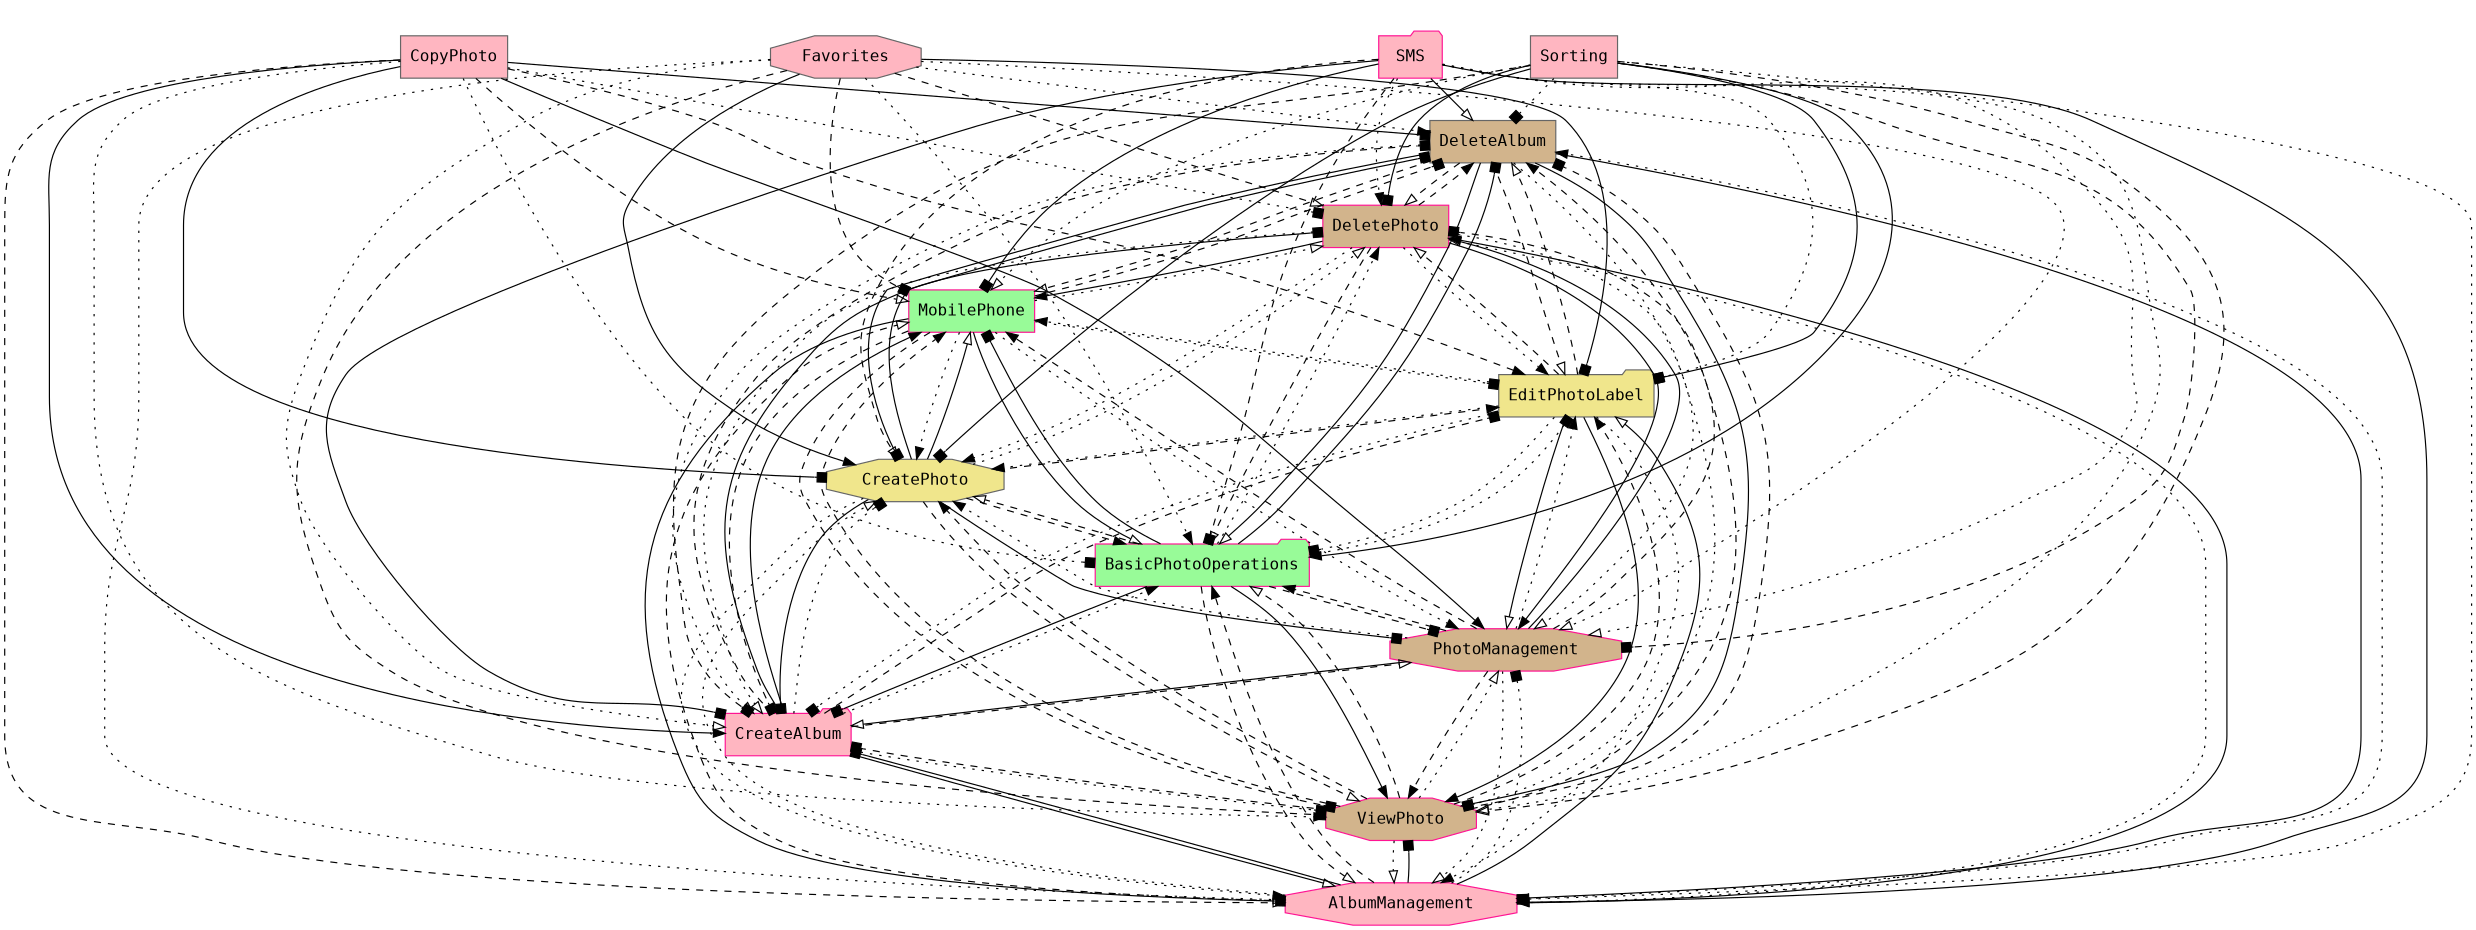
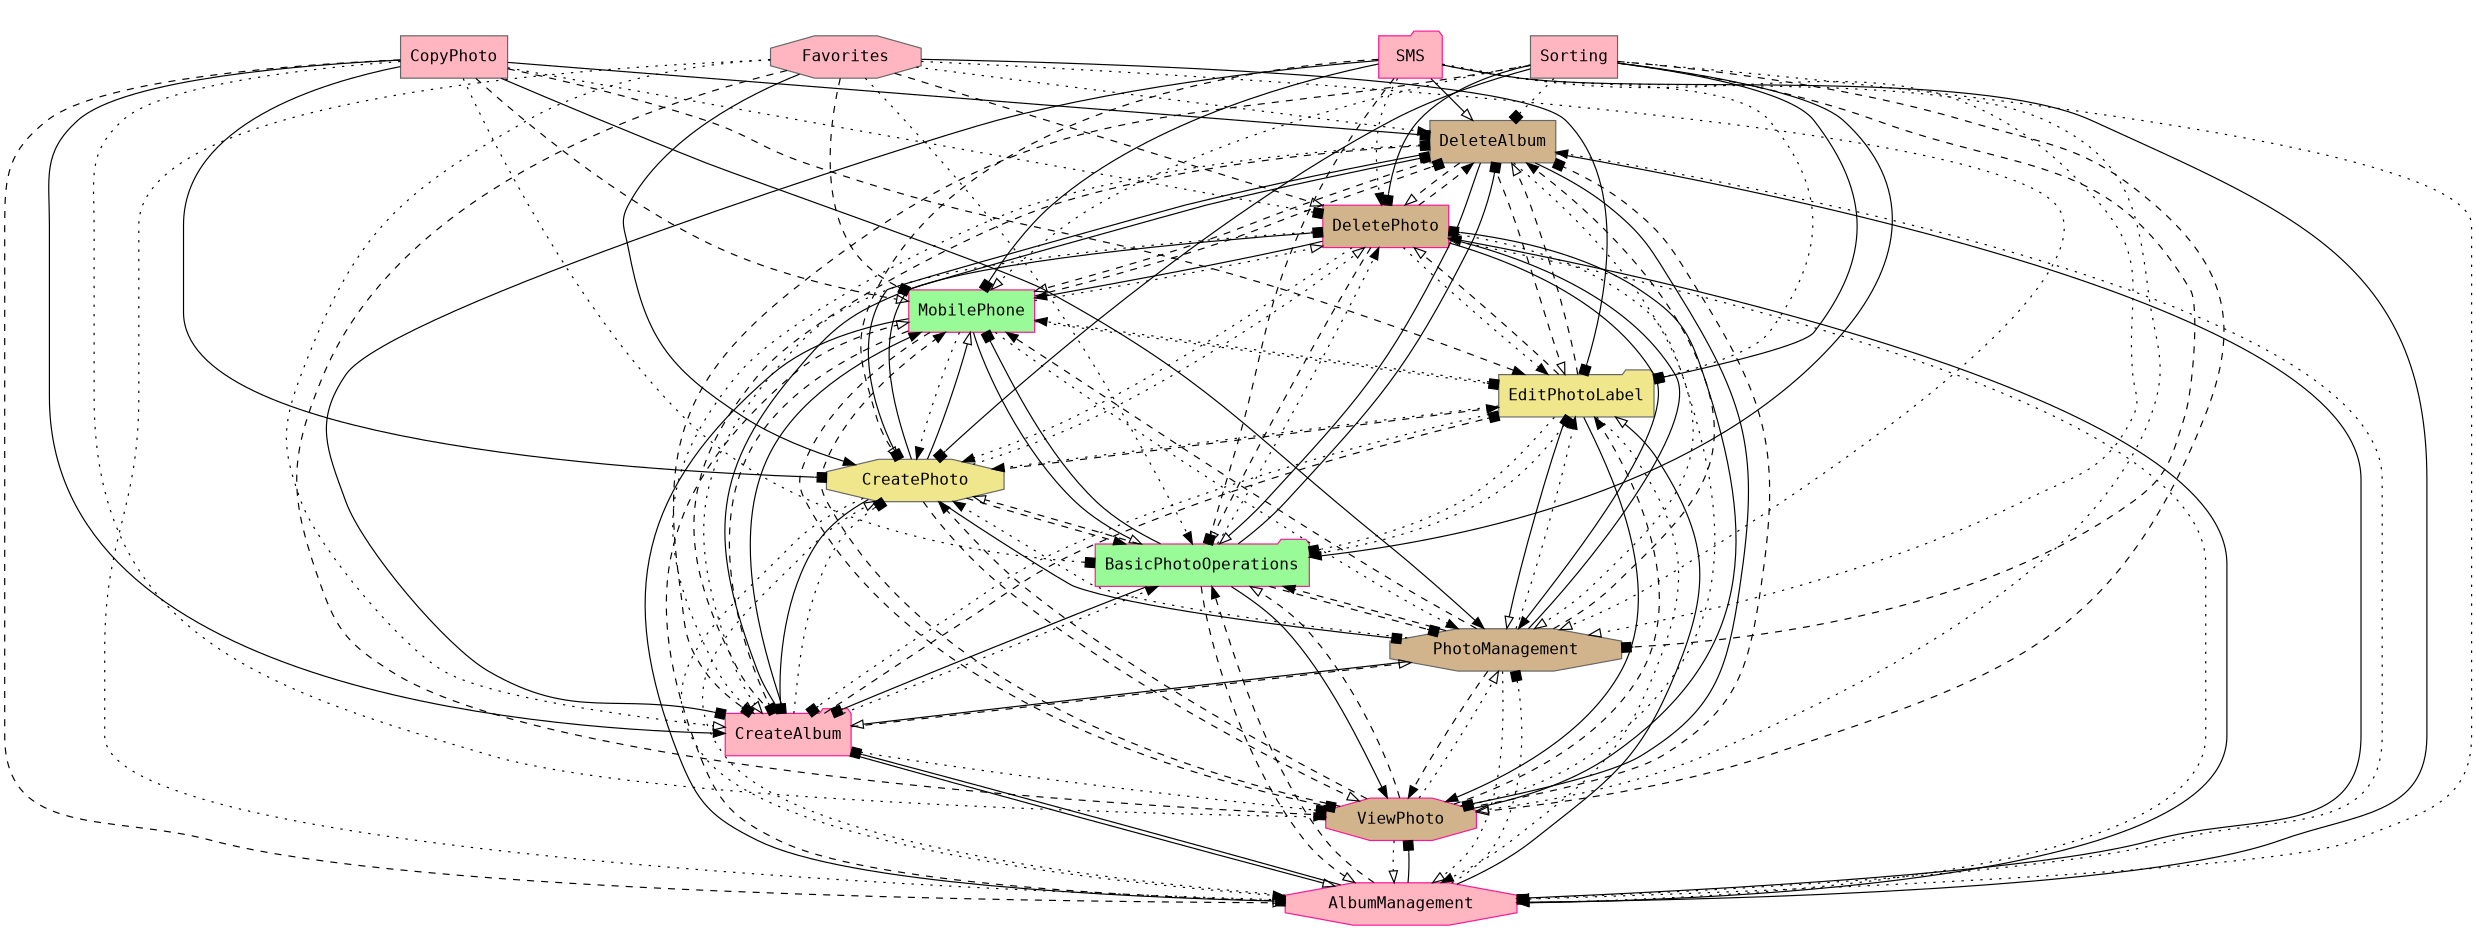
edge "ViewPhoto" -> "DeletePhoto": style dashed -> solid
node "PhotoManagement": color deeppink -> gray40
edge "ViewPhoto" -> "CreateAlbum": removed
